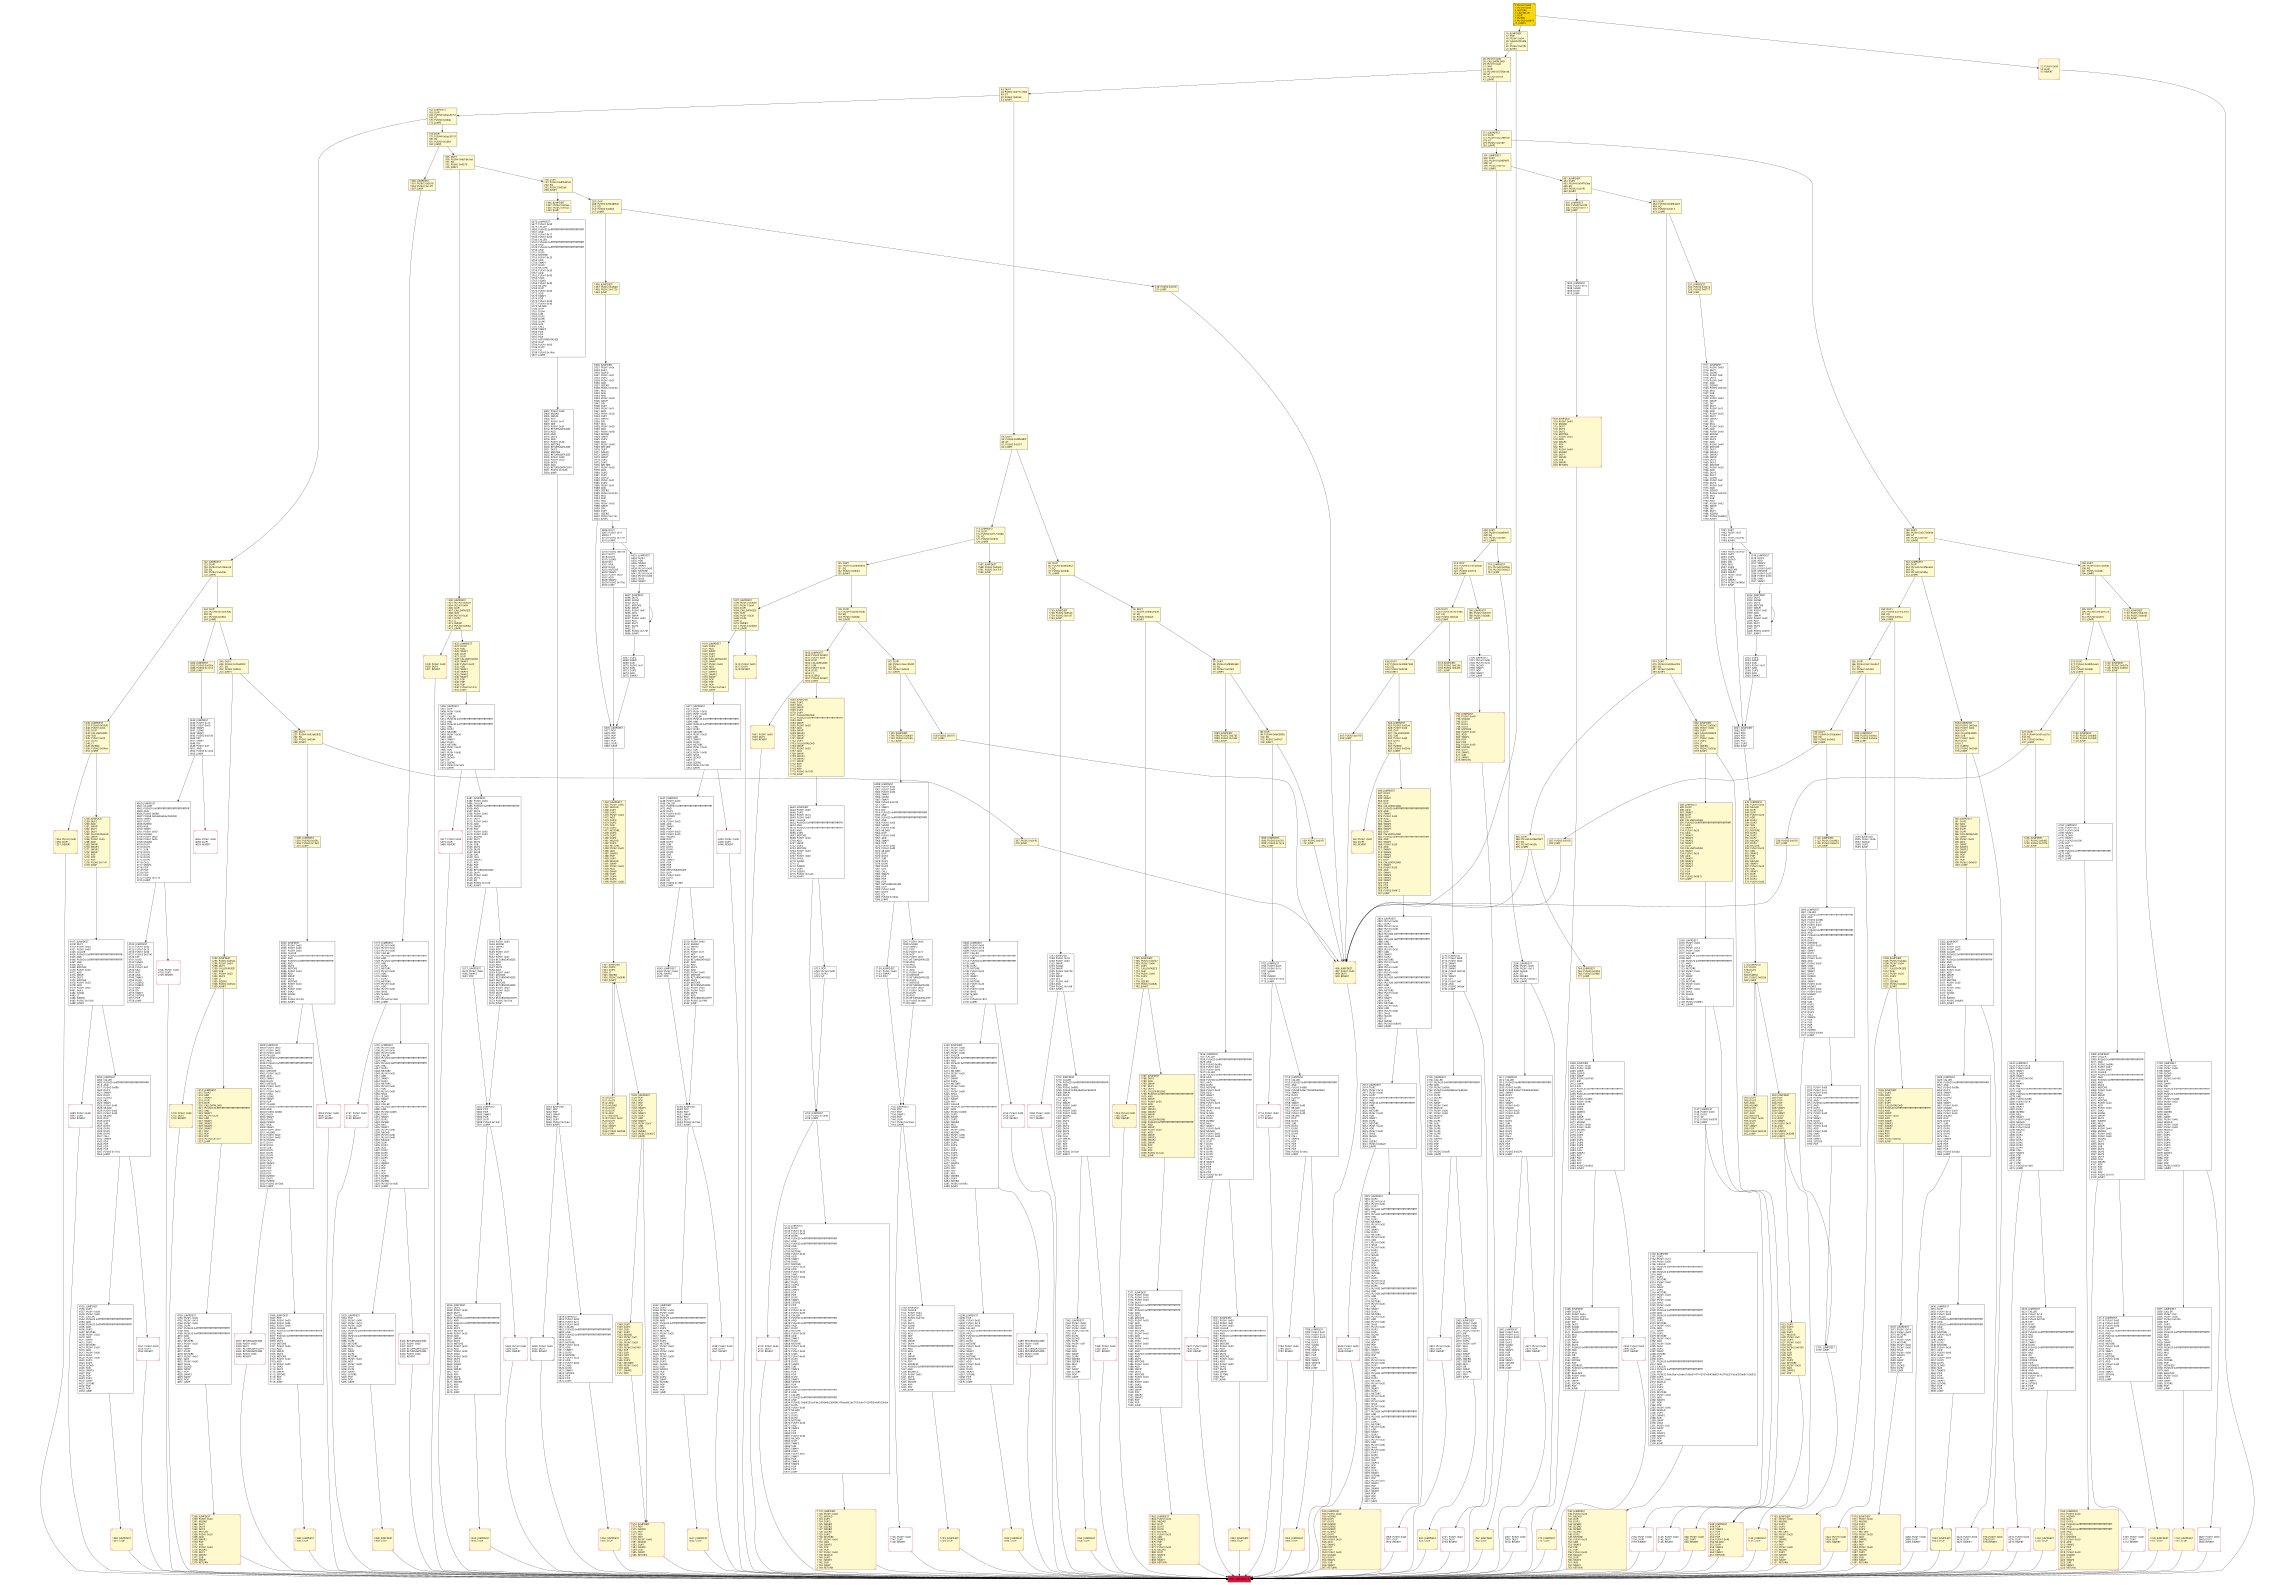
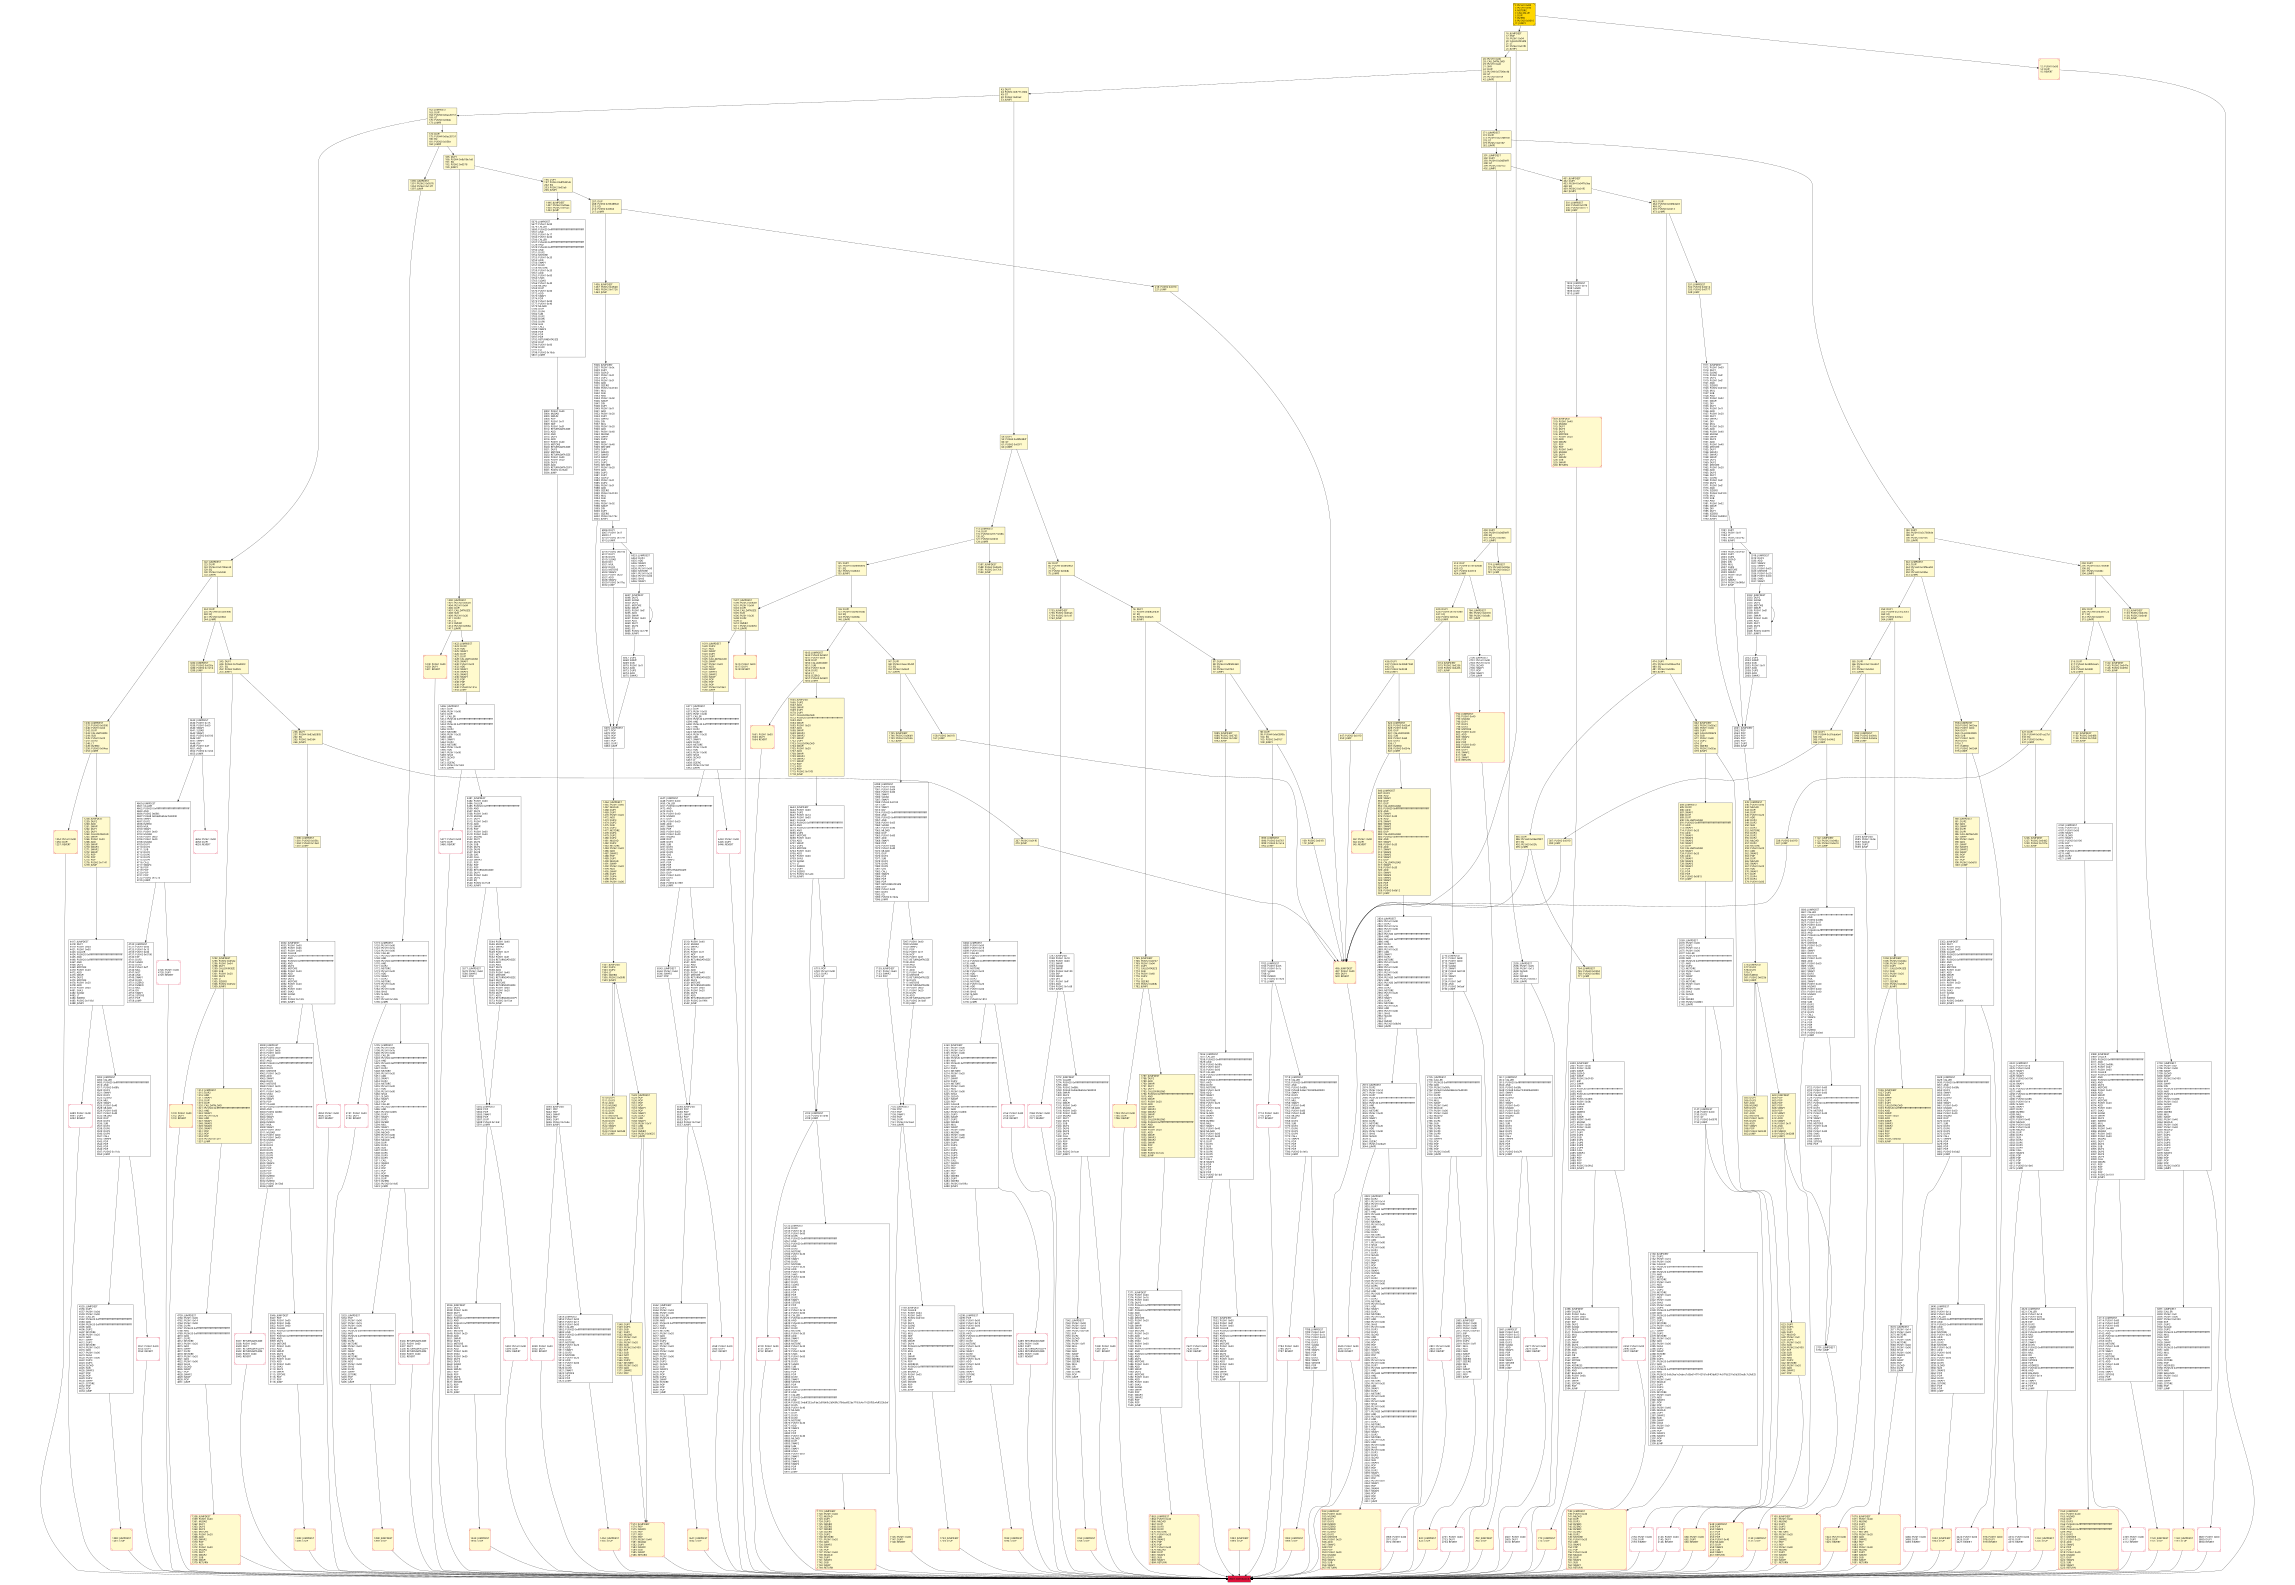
node "5850: PUSH1 0x00 5852: DUP1 5853: REVERT": color black -> crimson
node "7145: PUSH1 0x00 7147: DUP1 7148: REVERT": fillcolor white -> lemonchiffon
node "1002: JUMPDEST 1003: STOP": color black -> crimson
